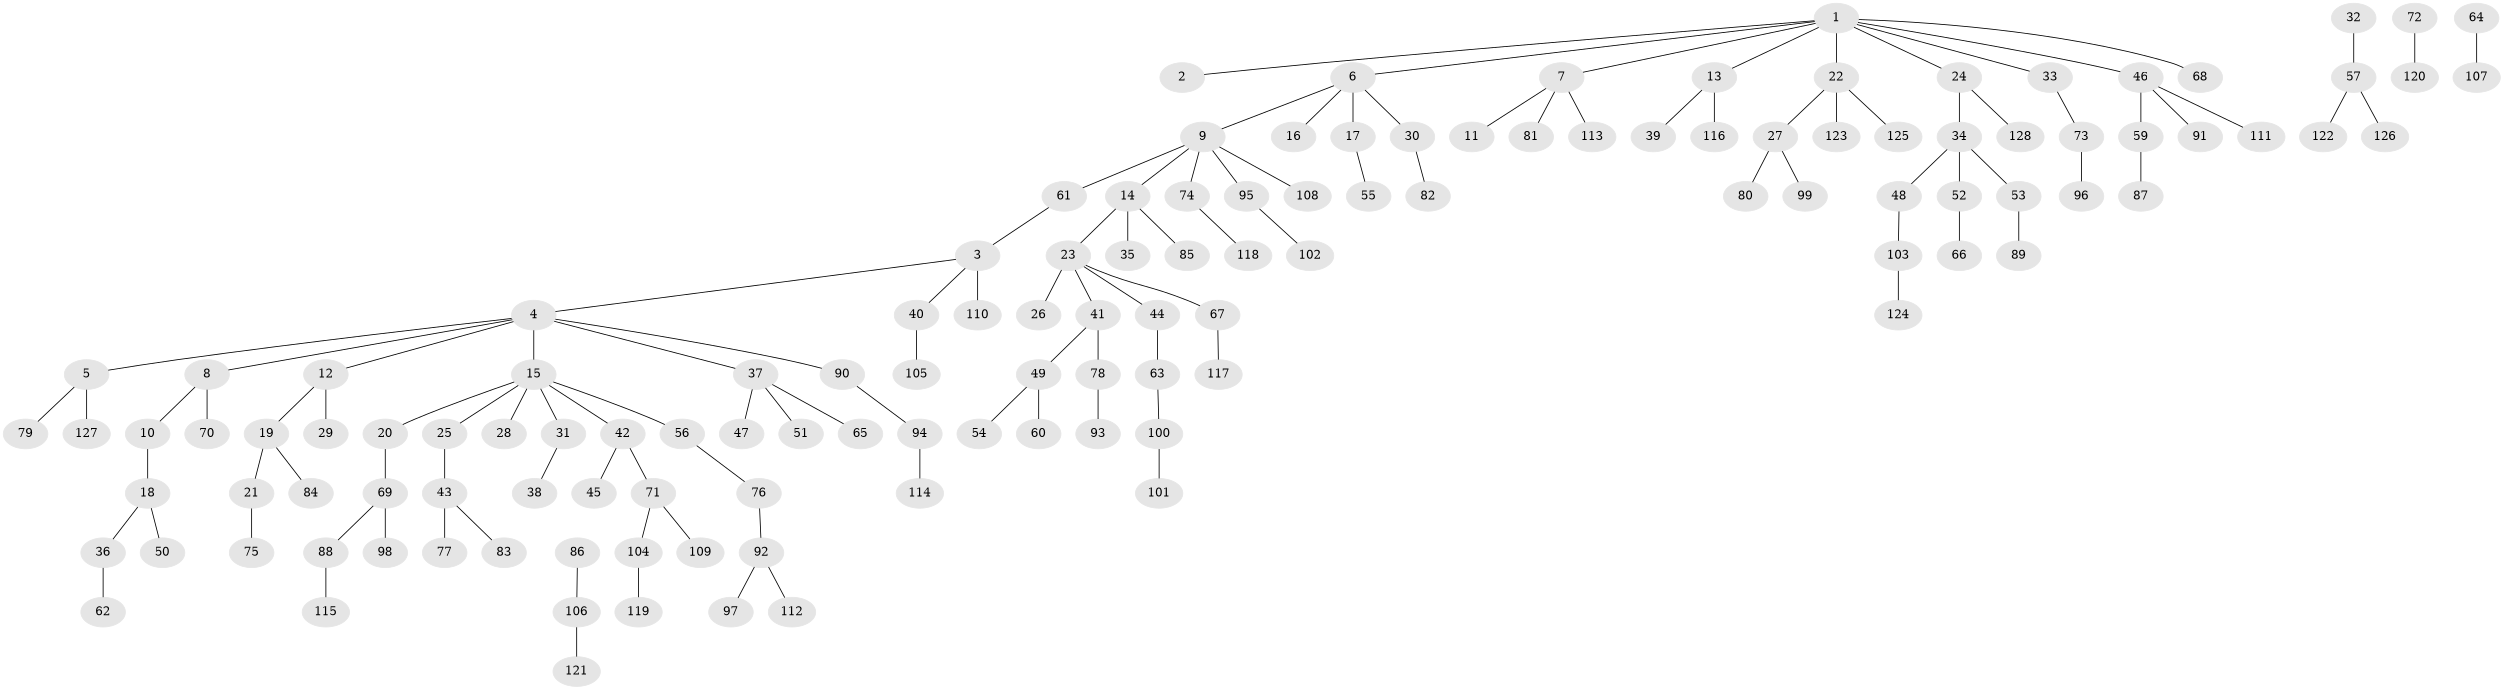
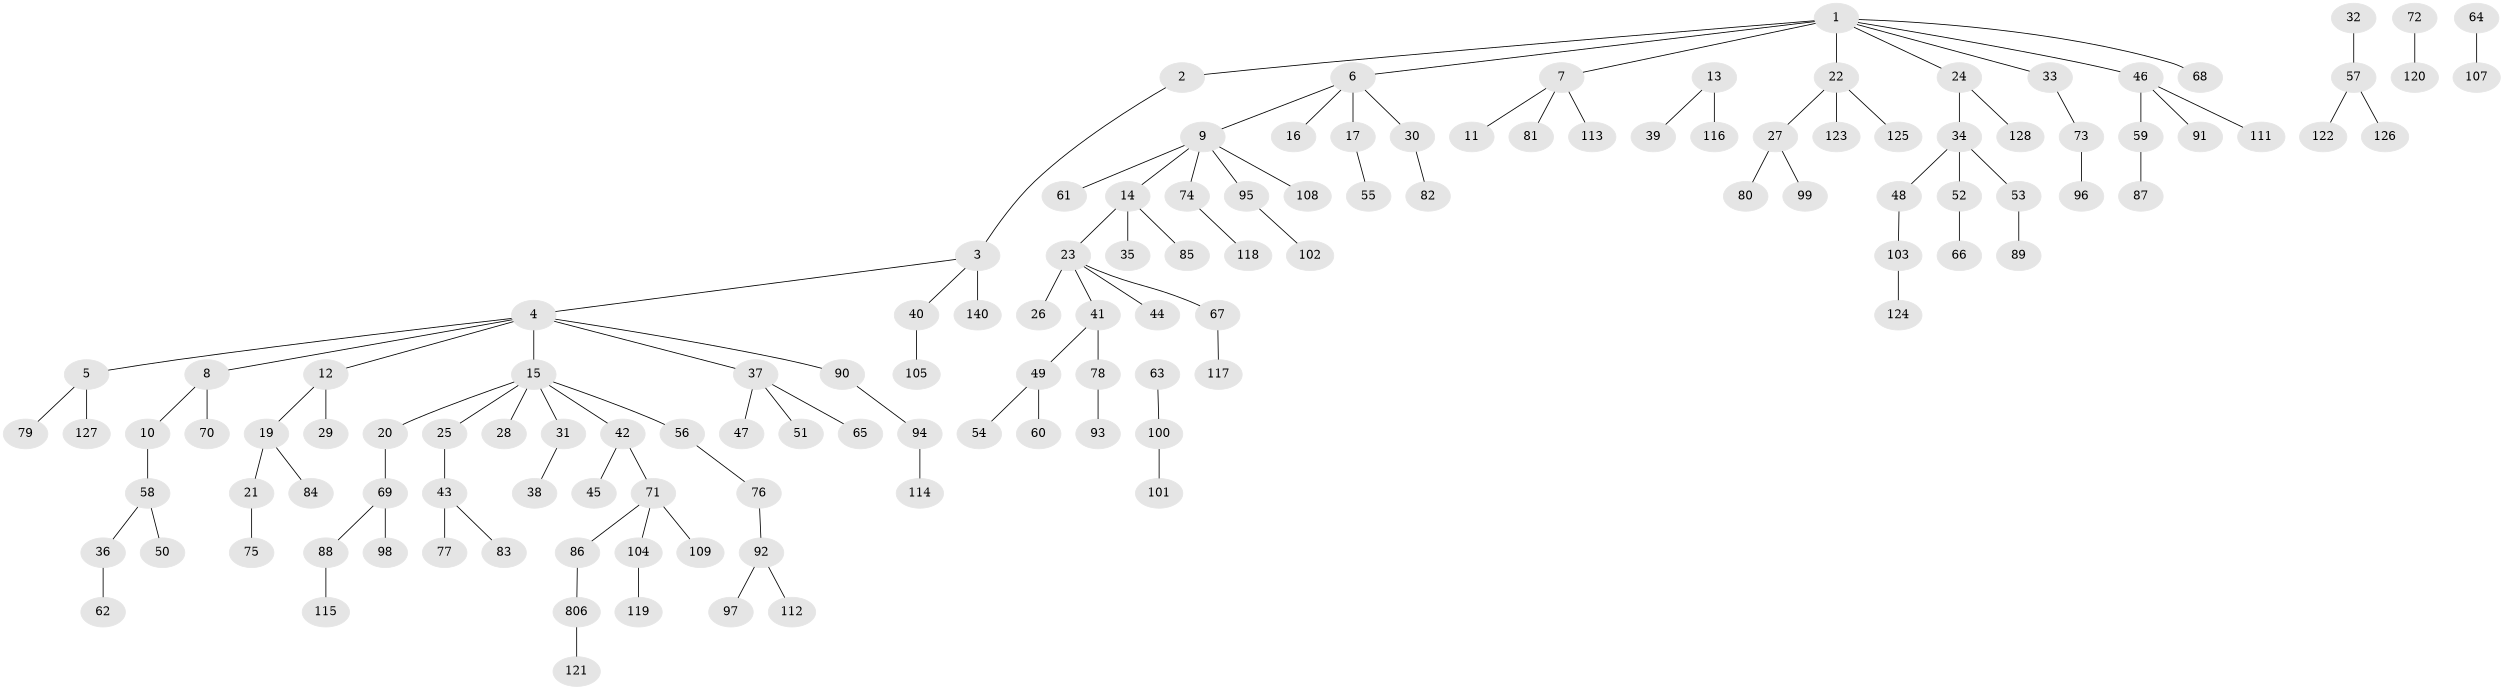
edge "1" -- "13": removed
edge "61" -- "3": now "2" -- "3"
node "110": label "110" -> "140"
edge "44" -- "63": removed
node "18": label "18" -> "58"
edge "71" -- "86": added
node "106": label "106" -> "806"
